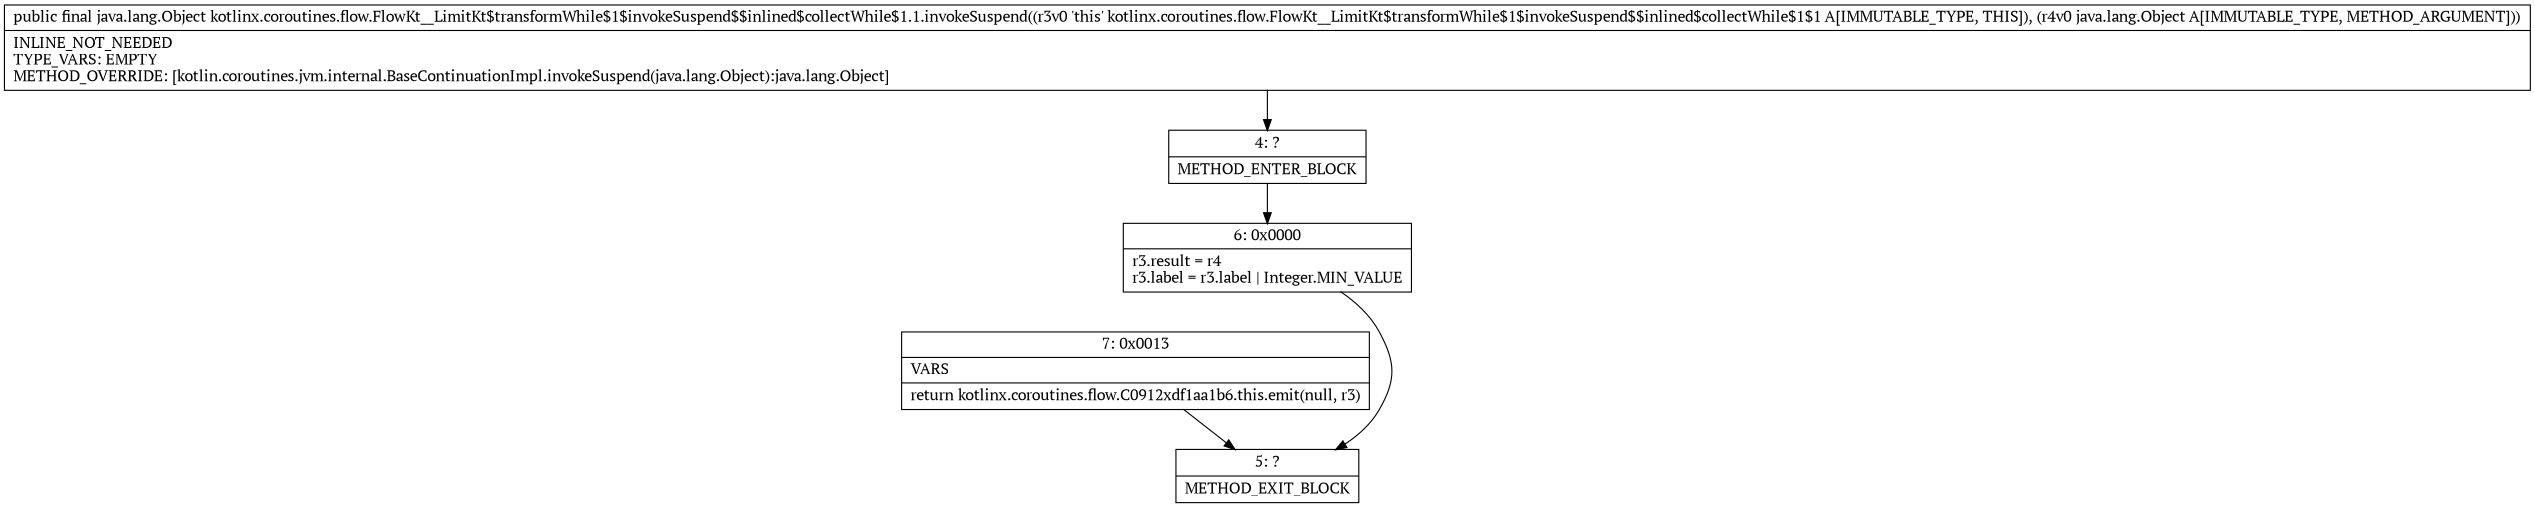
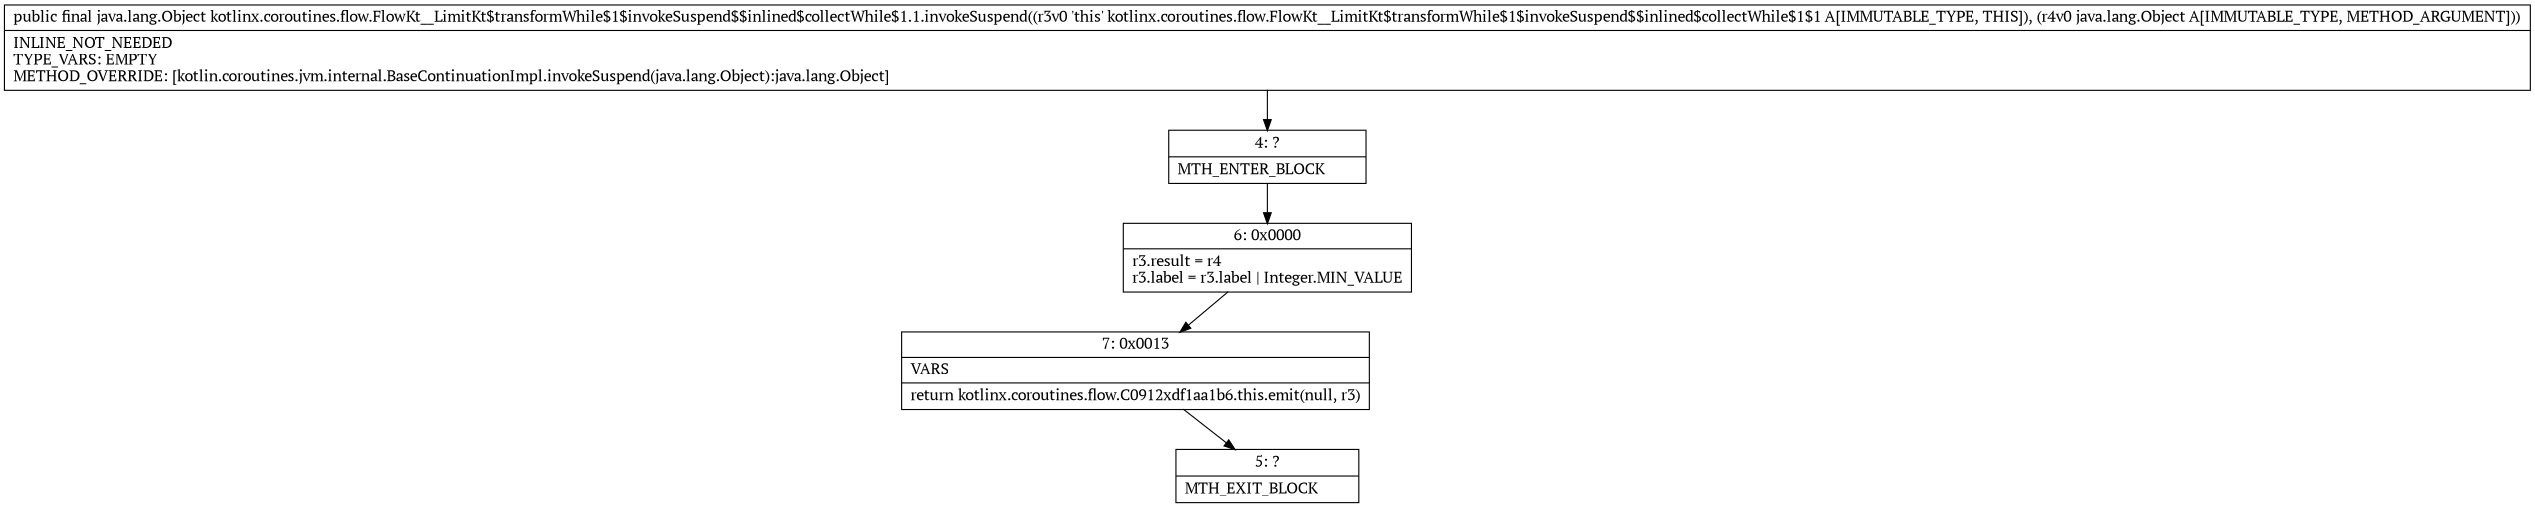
node "4: ?": text "METHOD_ENTER_BLOCK" -> "MTH_ENTER_BLOCK"
edge "6: 0x0000" -> "5: ?": now "6: 0x0000" -> "7: 0x0013"
node "5: ?": text "METHOD_EXIT_BLOCK" -> "MTH_EXIT_BLOCK"
